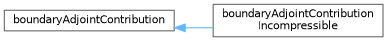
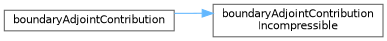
edge "boundaryAdjointContribution Incompressible" -> "boundaryAdjointContribution": reversed
